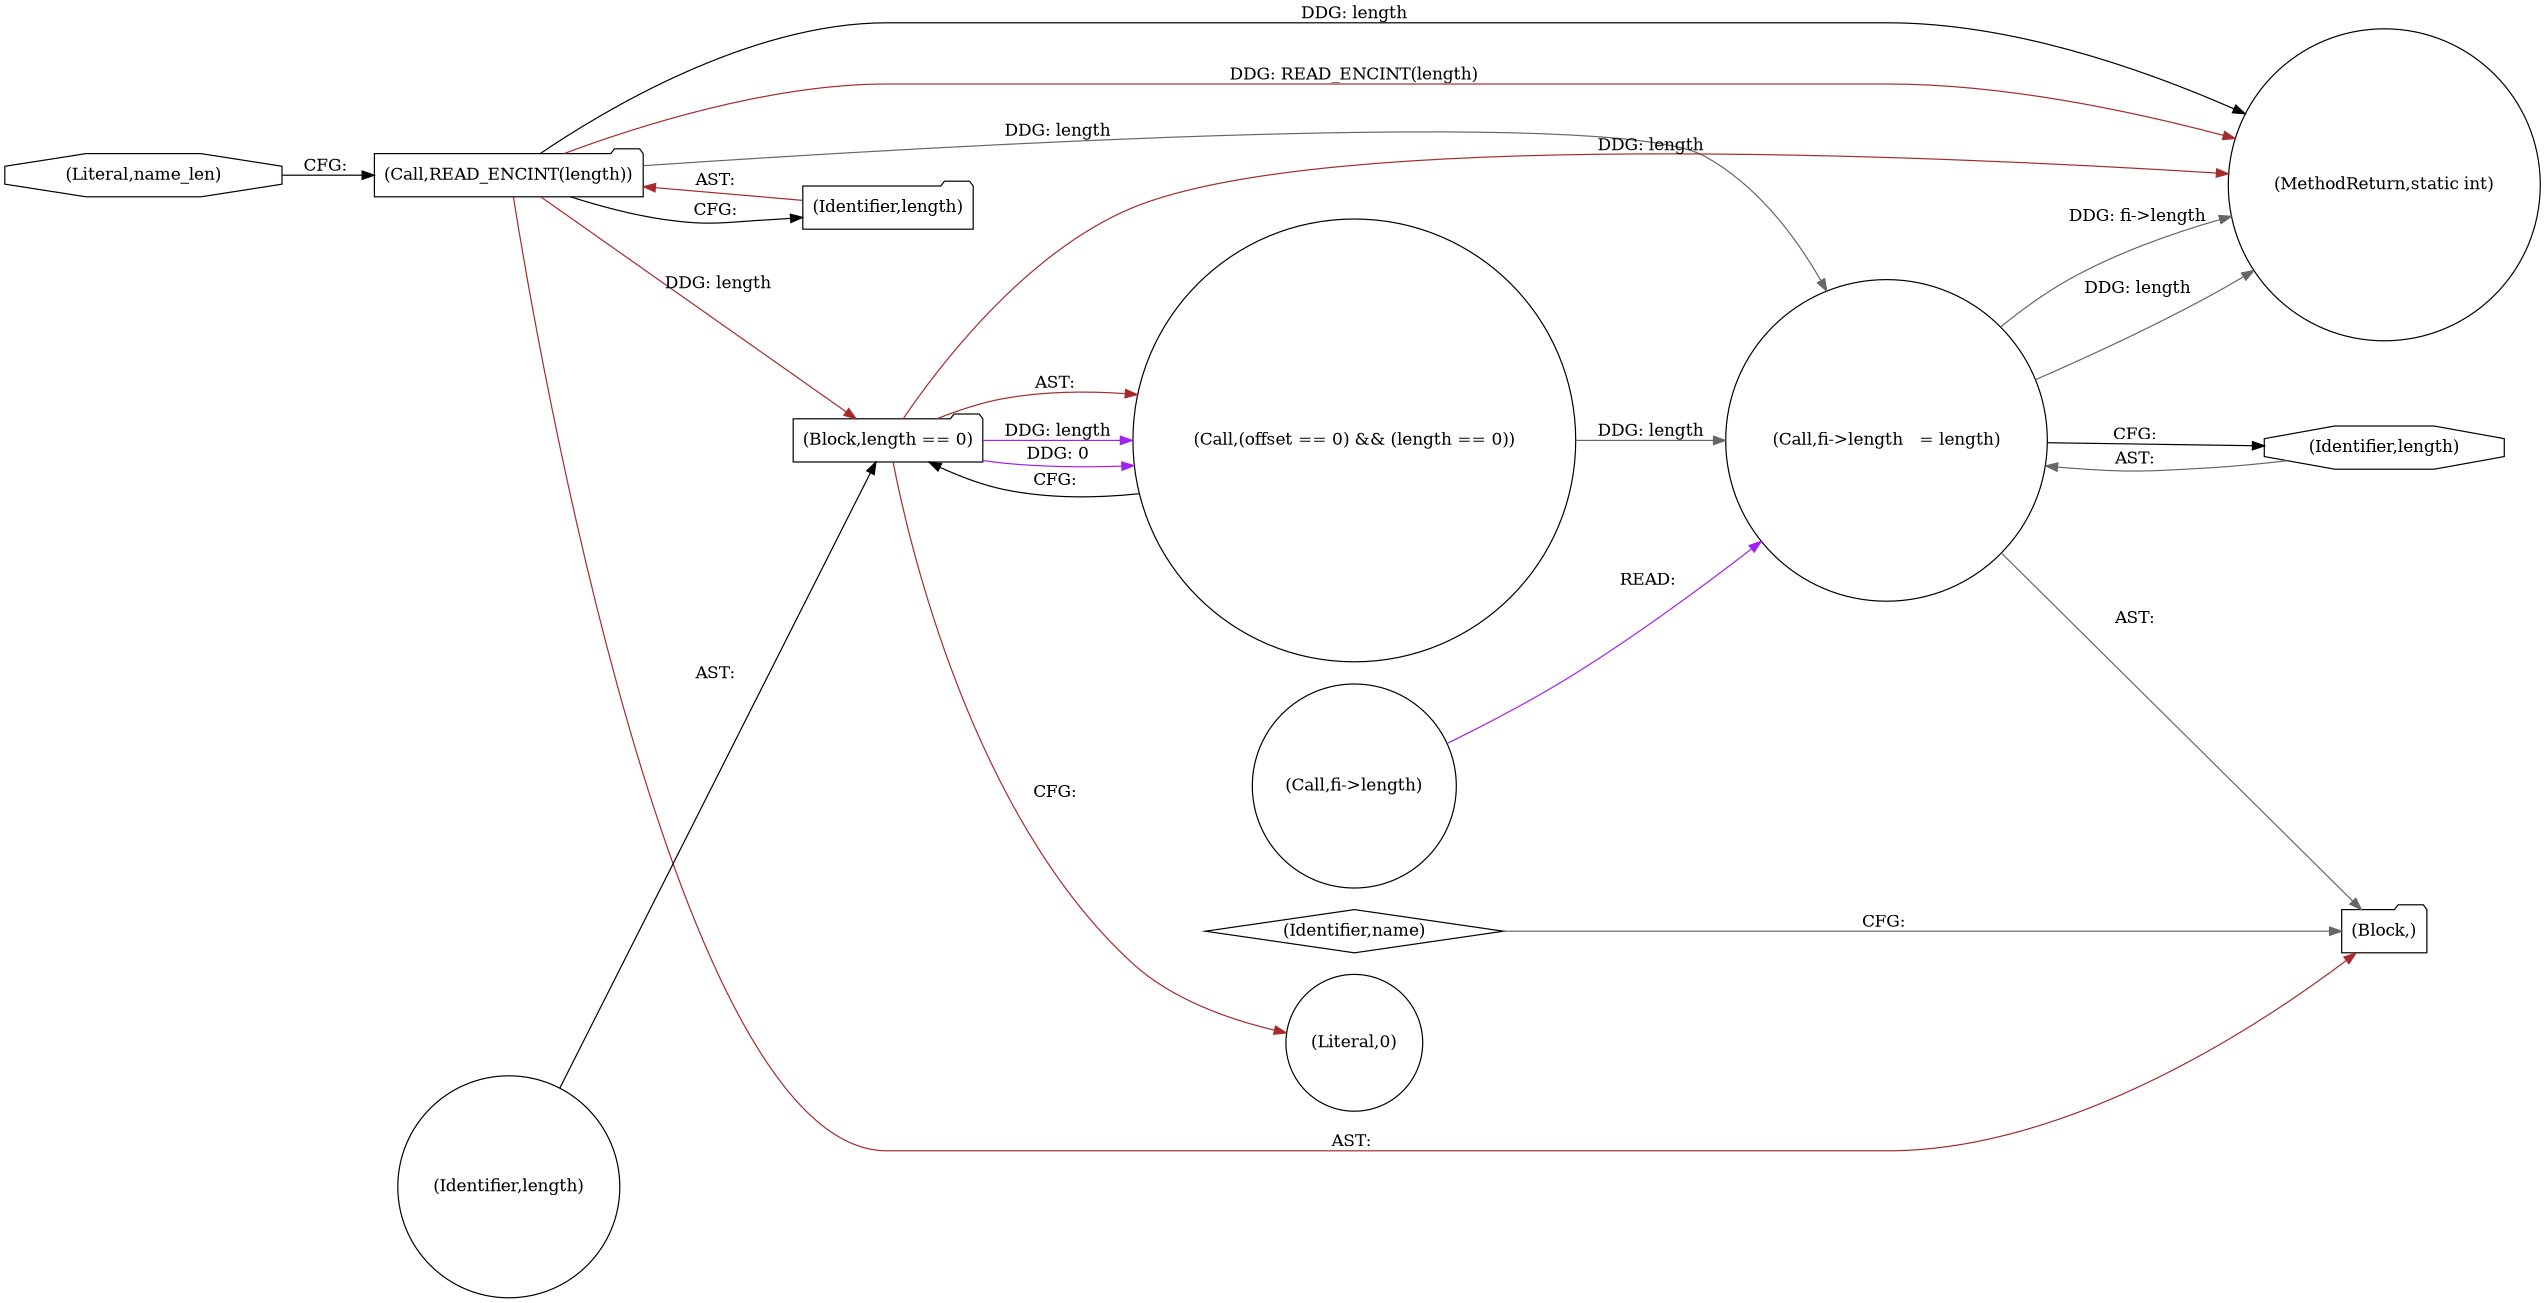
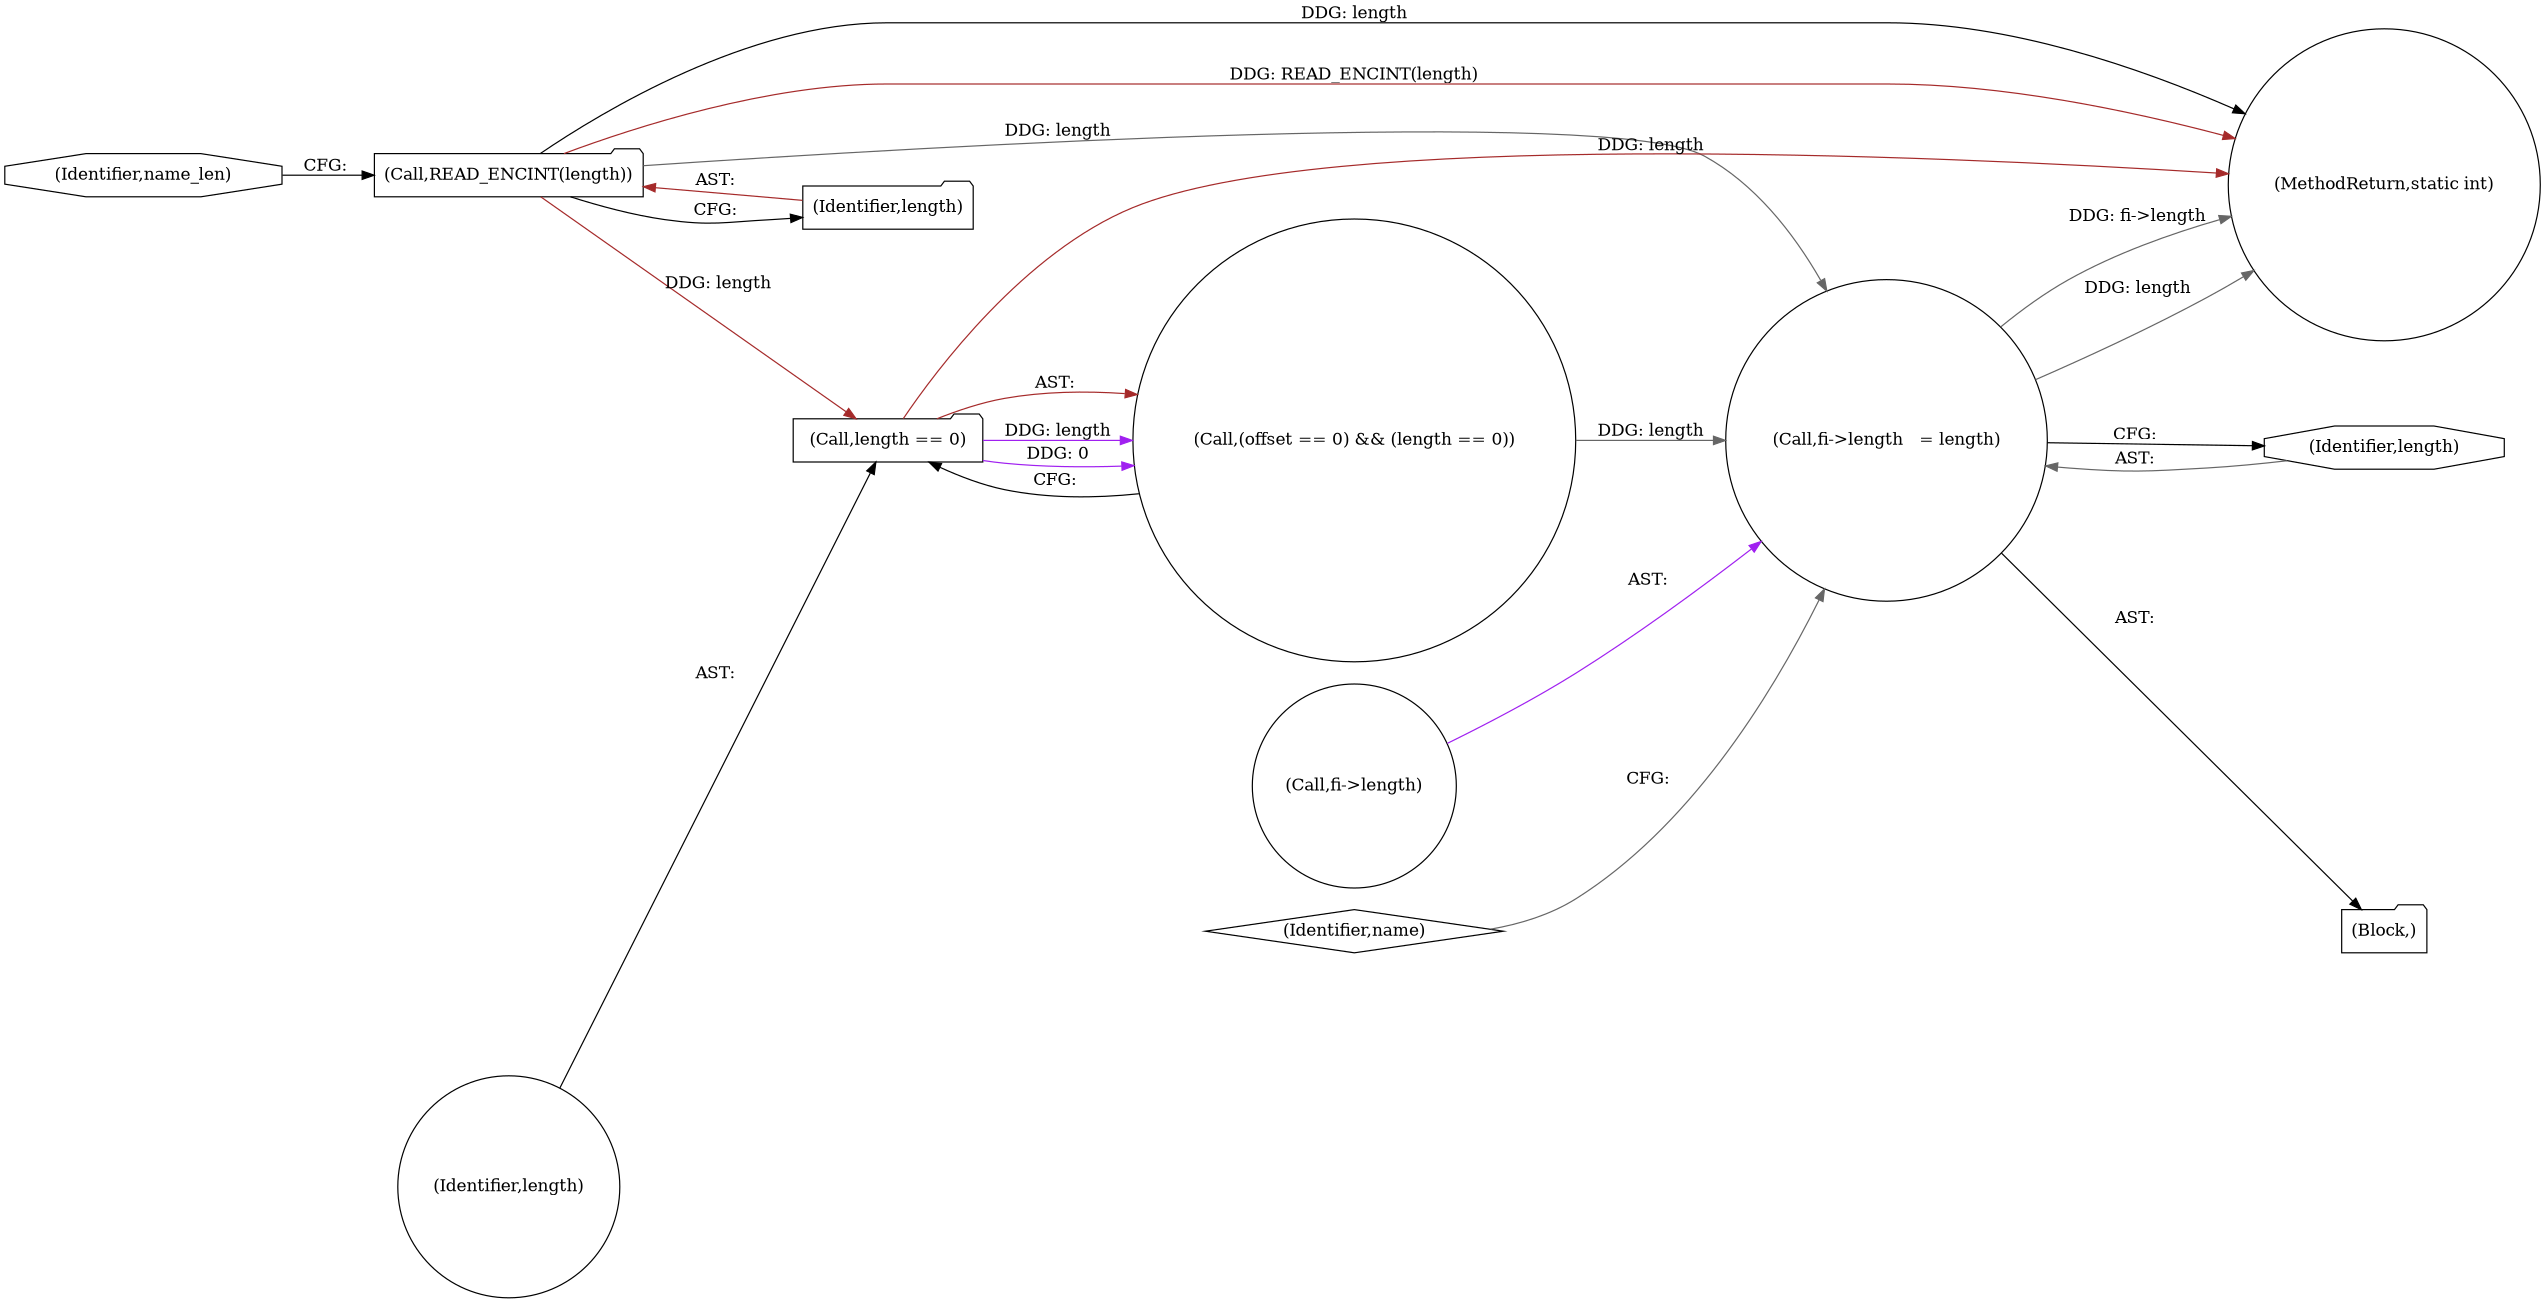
node "(Literal,name_len)": label "(Literal,name_len)" -> "(Identifier,name_len)"
node "(Block,length == 0)": label "(Block,length == 0)" -> "(Call,length == 0)"
edge "(Call,fi->length)" -> "(Call,fi->length   = length)": label "READ: " -> "AST: "
edge "(Call,fi->length   = length)" -> "(Block,)": color gray40 -> black
edge "(Identifier,name)" -> "(Block,)": now "(Identifier,name)" -> "(Call,fi->length   = length)"
node "(Literal,0)": removed
edge "(Call,READ_ENCINT(length))" -> "(Block,)": removed, label "AST:"
